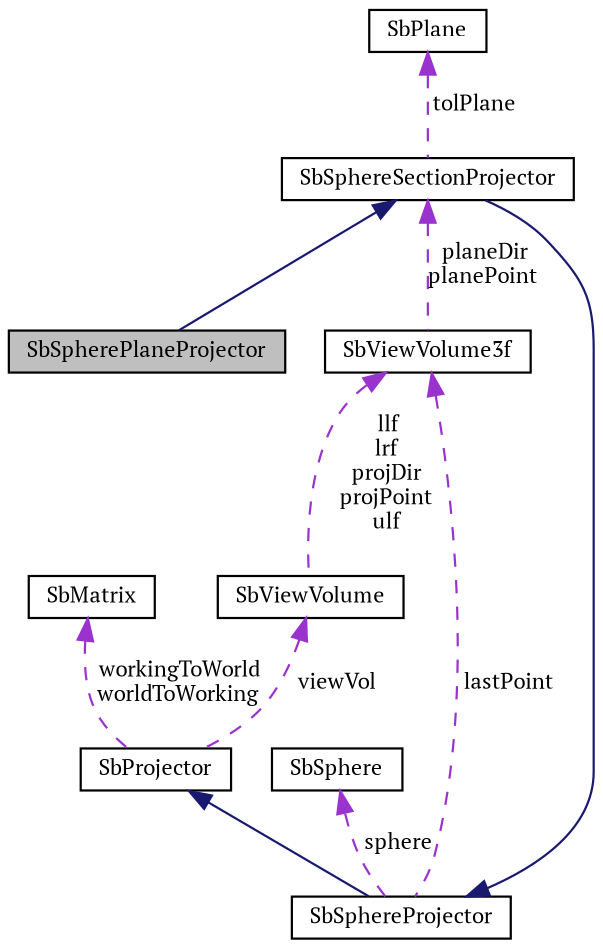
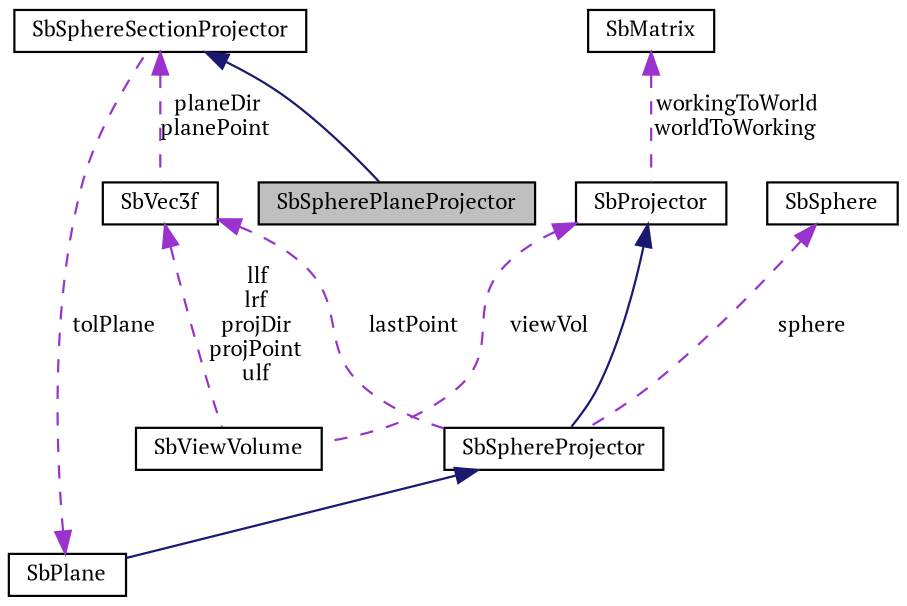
node "SbViewVolume3f": label "SbViewVolume3f" -> "SbVec3f"
edge "SbSphereSectionProjector" -> "SbSphereProjector": now "SbPlane" -> "SbSphereProjector"
edge "SbProjector" -> "SbViewVolume": reversed
